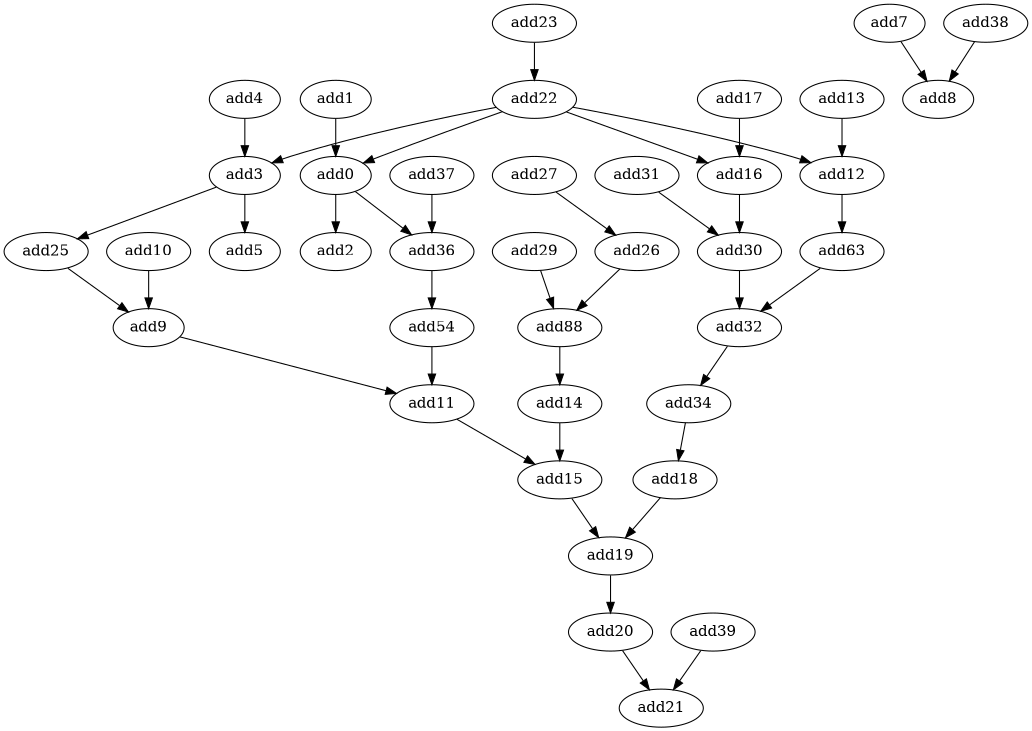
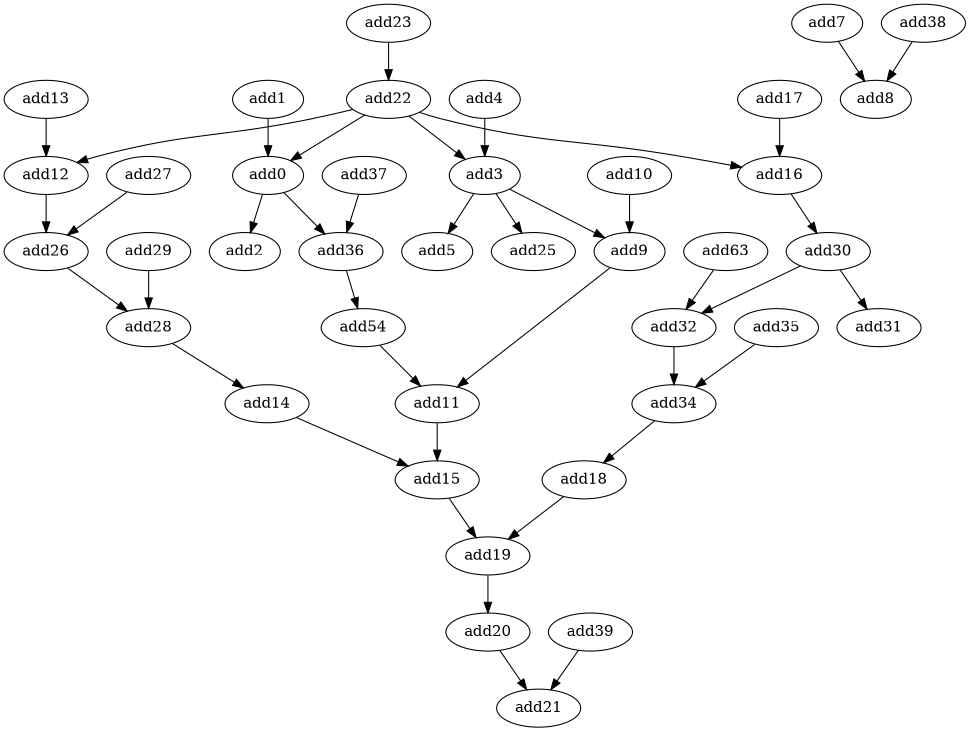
edge "add12" -> "add63": now "add12" -> "add26"
edge "add31" -> "add30": reversed
edge "add25" -> "add9": now "add3" -> "add9"
node "add88": label "add88" -> "add28"
node "add35": added
